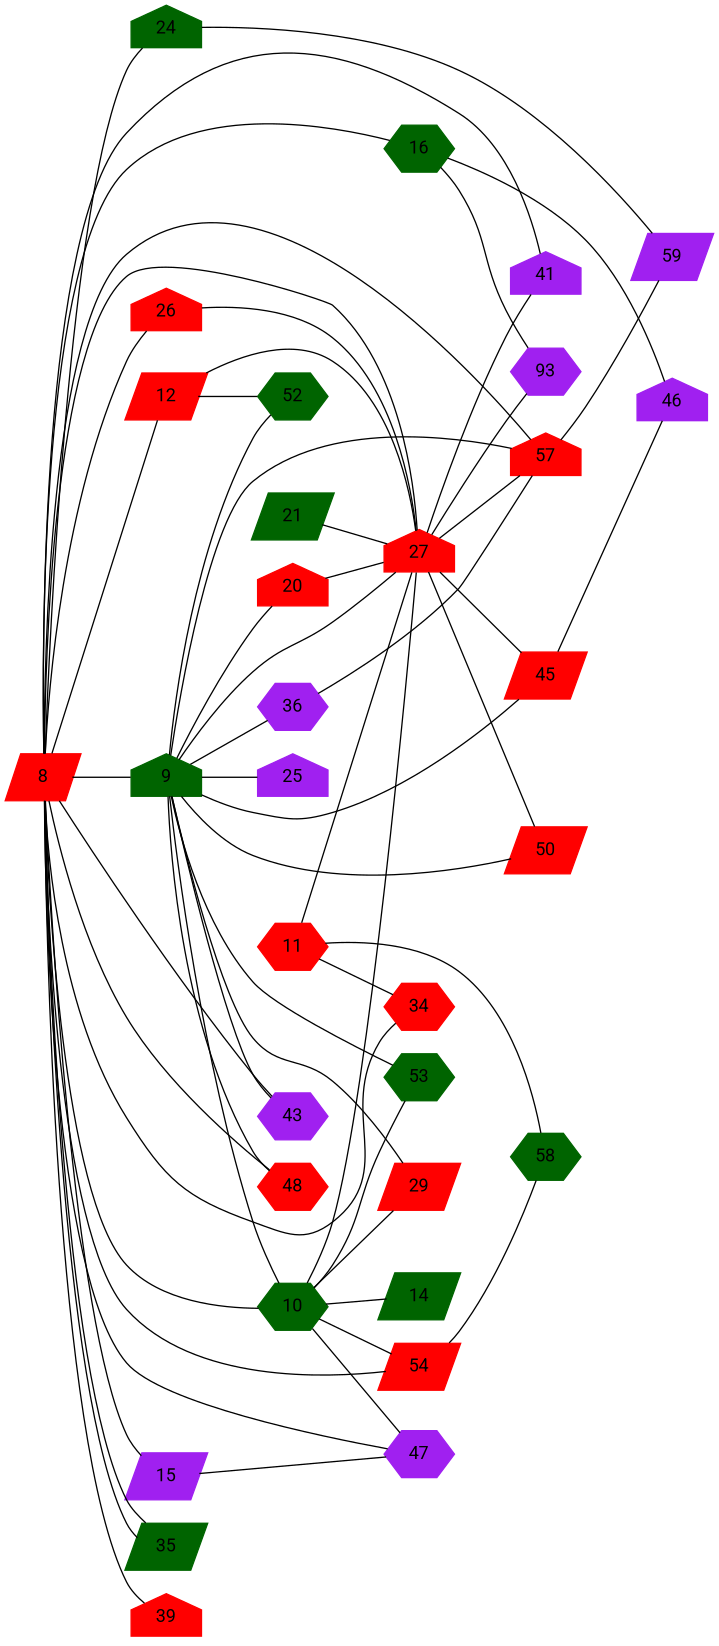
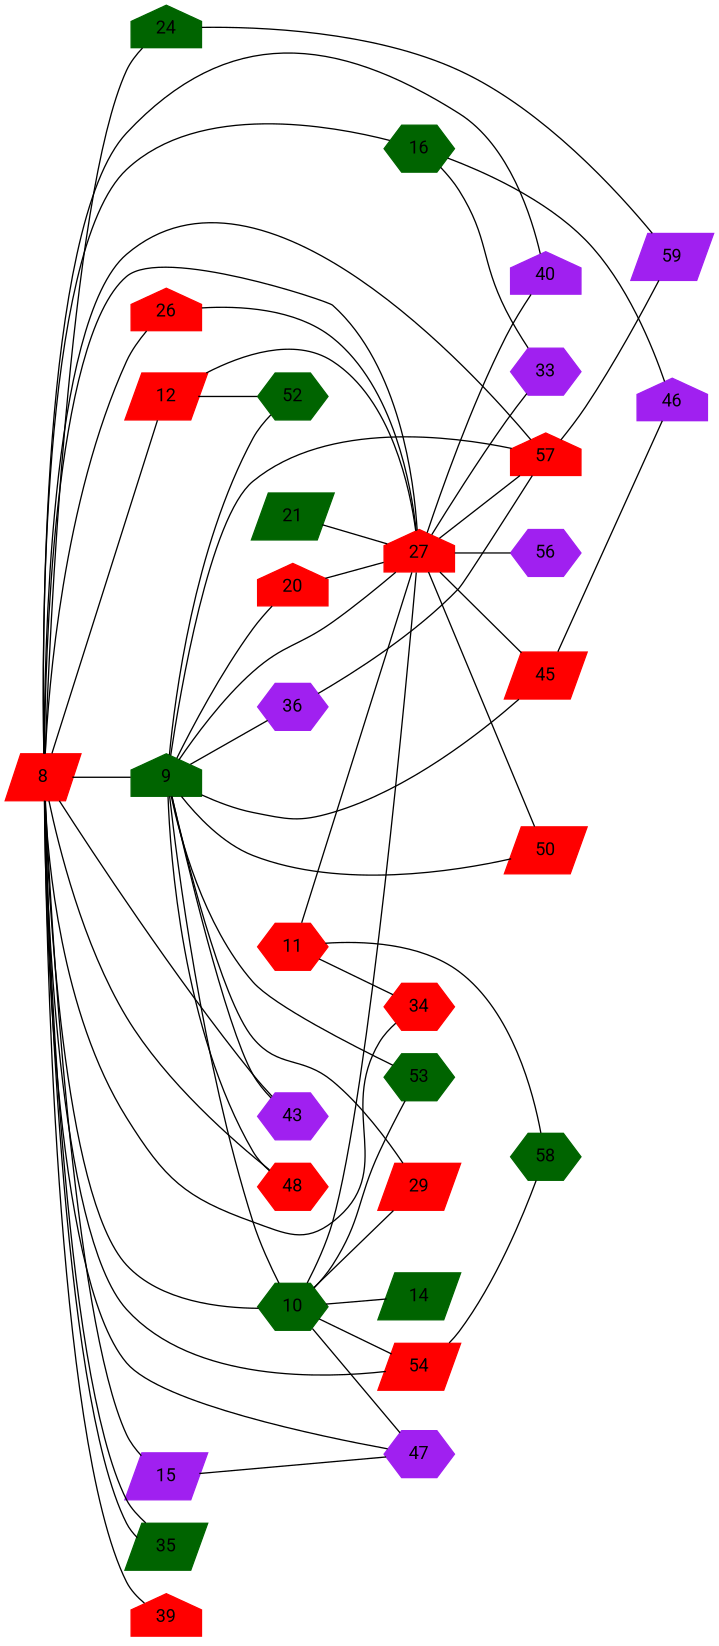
node "41": label "41" -> "40"
node "93": label "93" -> "33"
node "56": added
node "25": removed
